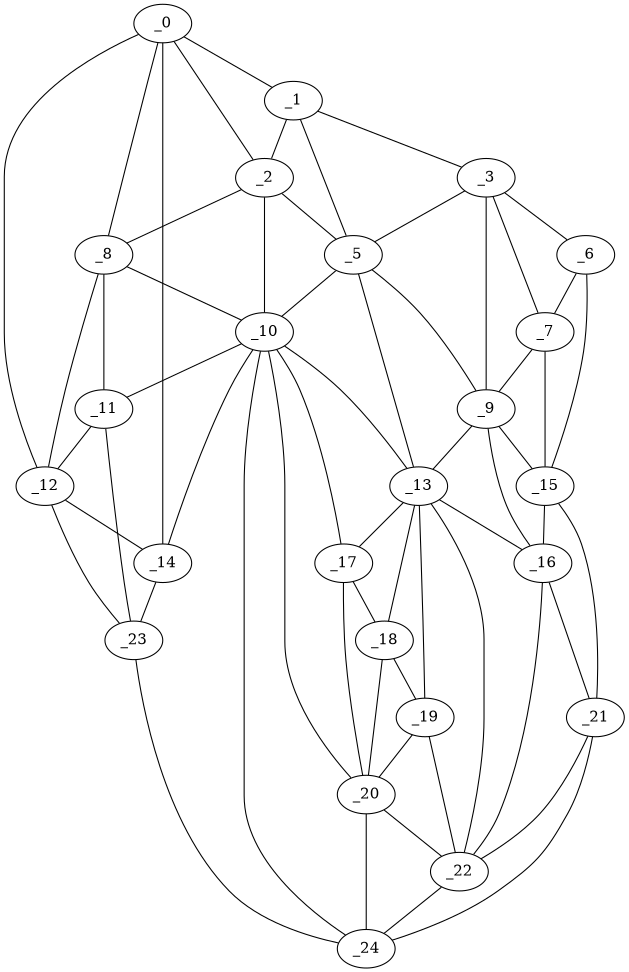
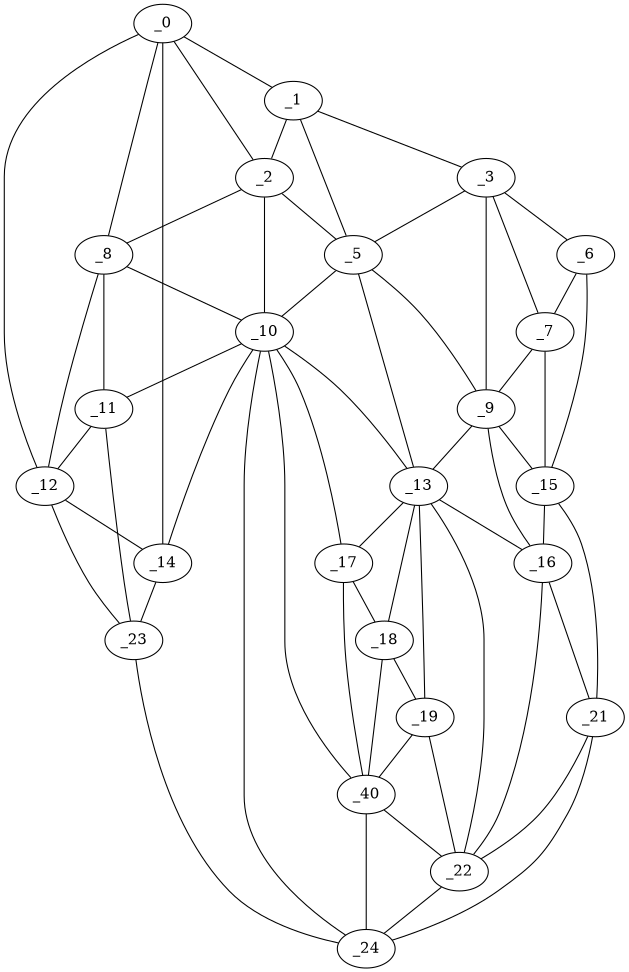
node "_20": label "_20" -> "_40"
